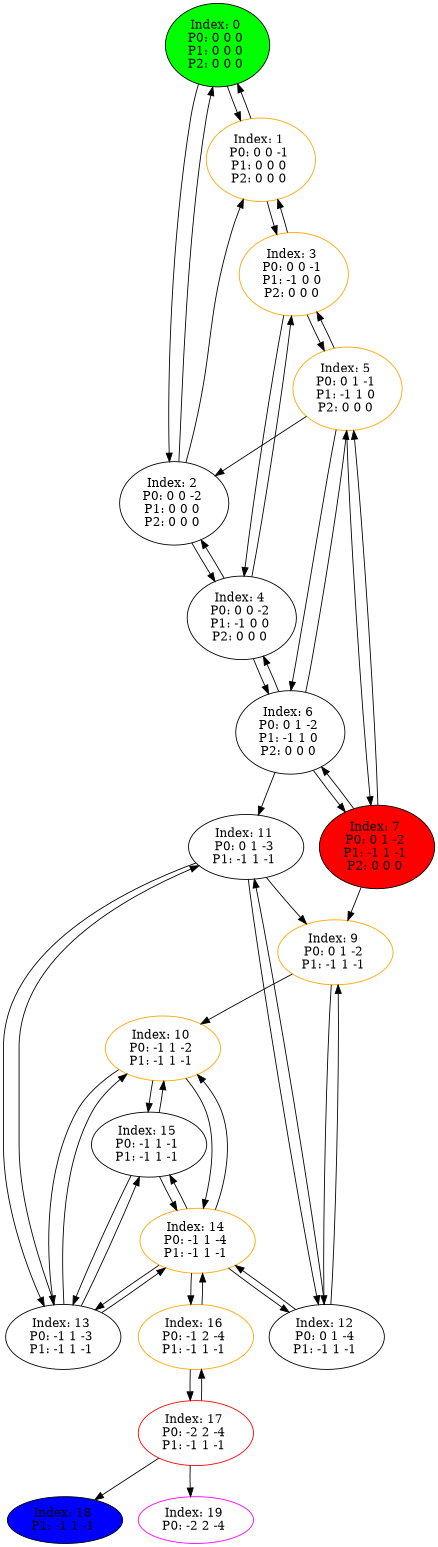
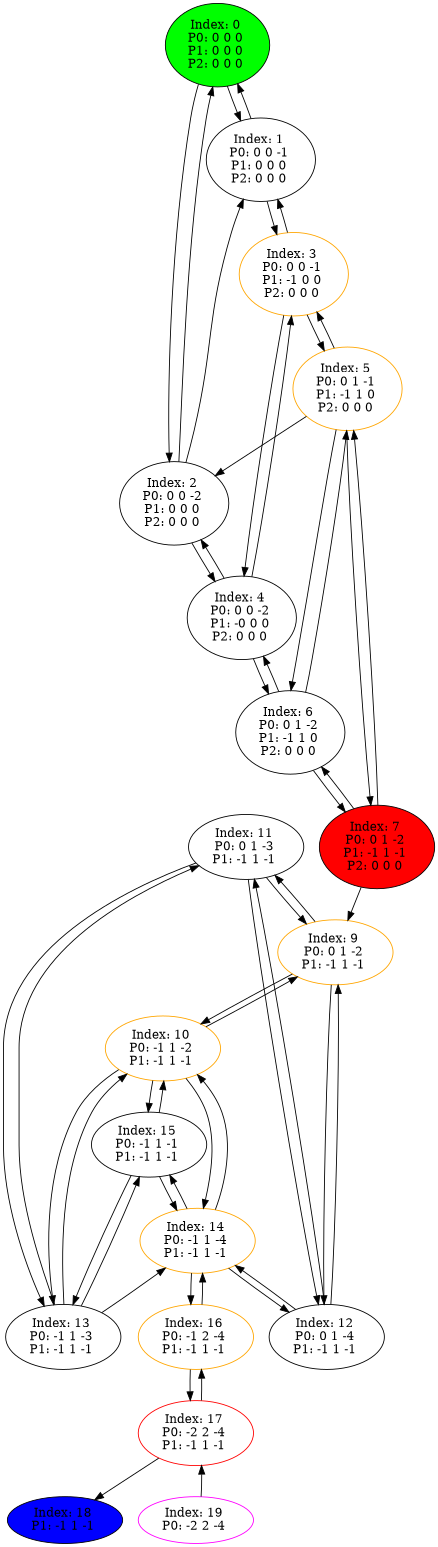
node "Index: 1 P0: 0 0 -1 P1: 0 0 0 P2: 0 0 0": color orange -> black
node "Index: 4 P0: 0 0 -2 P1: -1 0 0 P2: 0 0 0": label "Index: 4 P0: 0 0 -2 P1: -1 0 0 P2: 0 0 0" -> "Index: 4 P0: 0 0 -2 P1: -0 0 0 P2: 0 0 0"
edge "Index: 6 P0: 0 1 -2 P1: -1 1 0 P2: 0 0 0" -> "Index: 11 P0: 0 1 -3 P1: -1 1 -1": now "Index: 9 P0: 0 1 -2 P1: -1 1 -1" -> "Index: 11 P0: 0 1 -3 P1: -1 1 -1"
edge "Index: 10 P0: -1 1 -2 P1: -1 1 -1" -> "Index: 9 P0: 0 1 -2 P1: -1 1 -1": added
edge "Index: 14 P0: -1 1 -4 P1: -1 1 -1" -> "Index: 13 P0: -1 1 -3 P1: -1 1 -1": removed
edge "Index: 17 P0: -2 2 -4 P1: -1 1 -1" -> "Index: 19 P0: -2 2 -4": reversed
